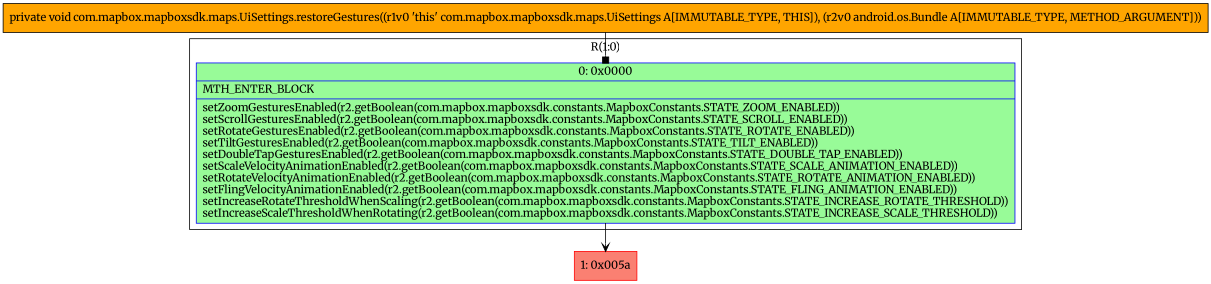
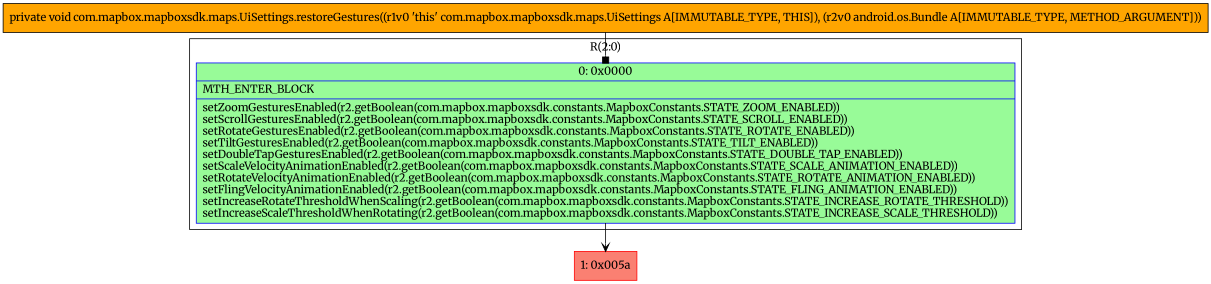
cluster "R(1:0)": label "R(1:0)" -> "R(2:0)"
